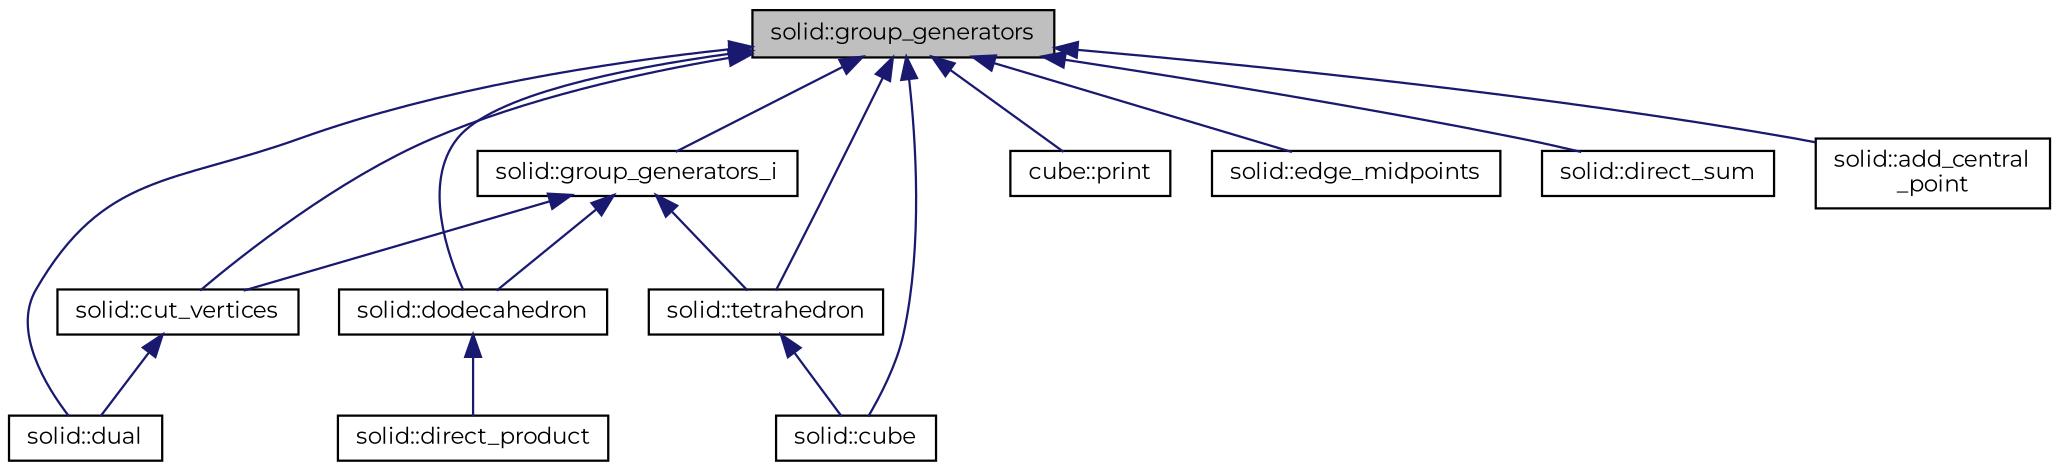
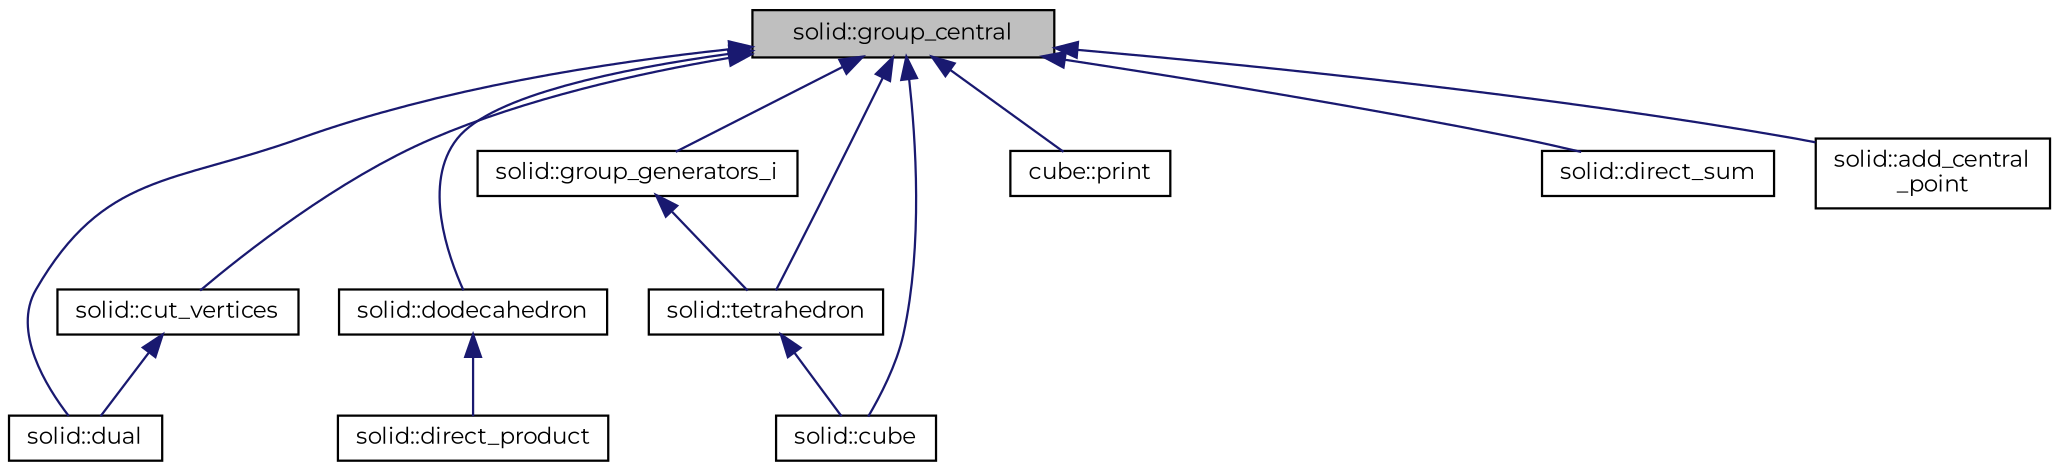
node "solid::group_generators": label "solid::group_generators" -> "solid::group_central"
node "solid::edge_midpoints": removed
edge "solid::cut_vertices" -> "solid::group_generators_i": removed
edge "solid::dodecahedron" -> "solid::group_generators_i": removed
